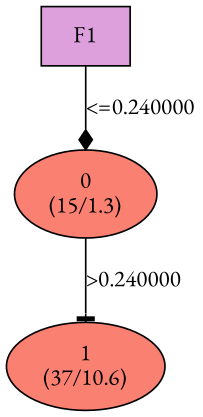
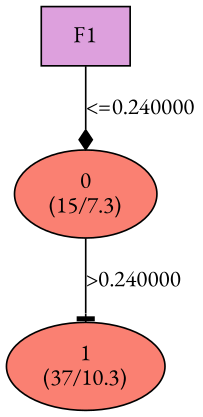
node "0 (15/1.3)": label "0 (15/1.3)" -> "0 (15/7.3)"
node "1 (37/10.6)": label "1 (37/10.6)" -> "1 (37/10.3)"
